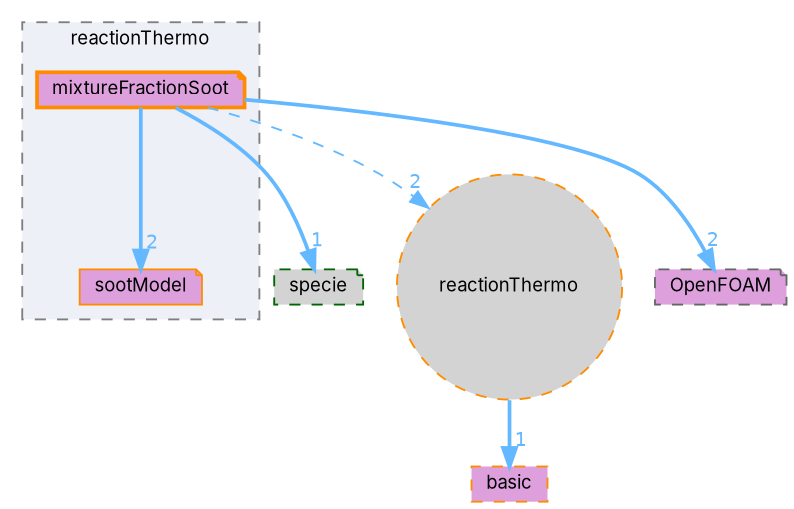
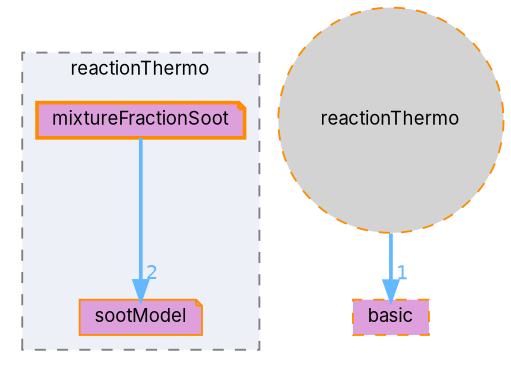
edge "mixtureFractionSoot" -> "reactionThermo": removed
node "specie": removed
node "OpenFOAM": removed
